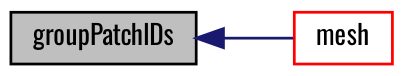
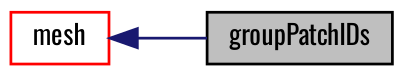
edge "mesh" -> "groupPatchIDs": reversed
